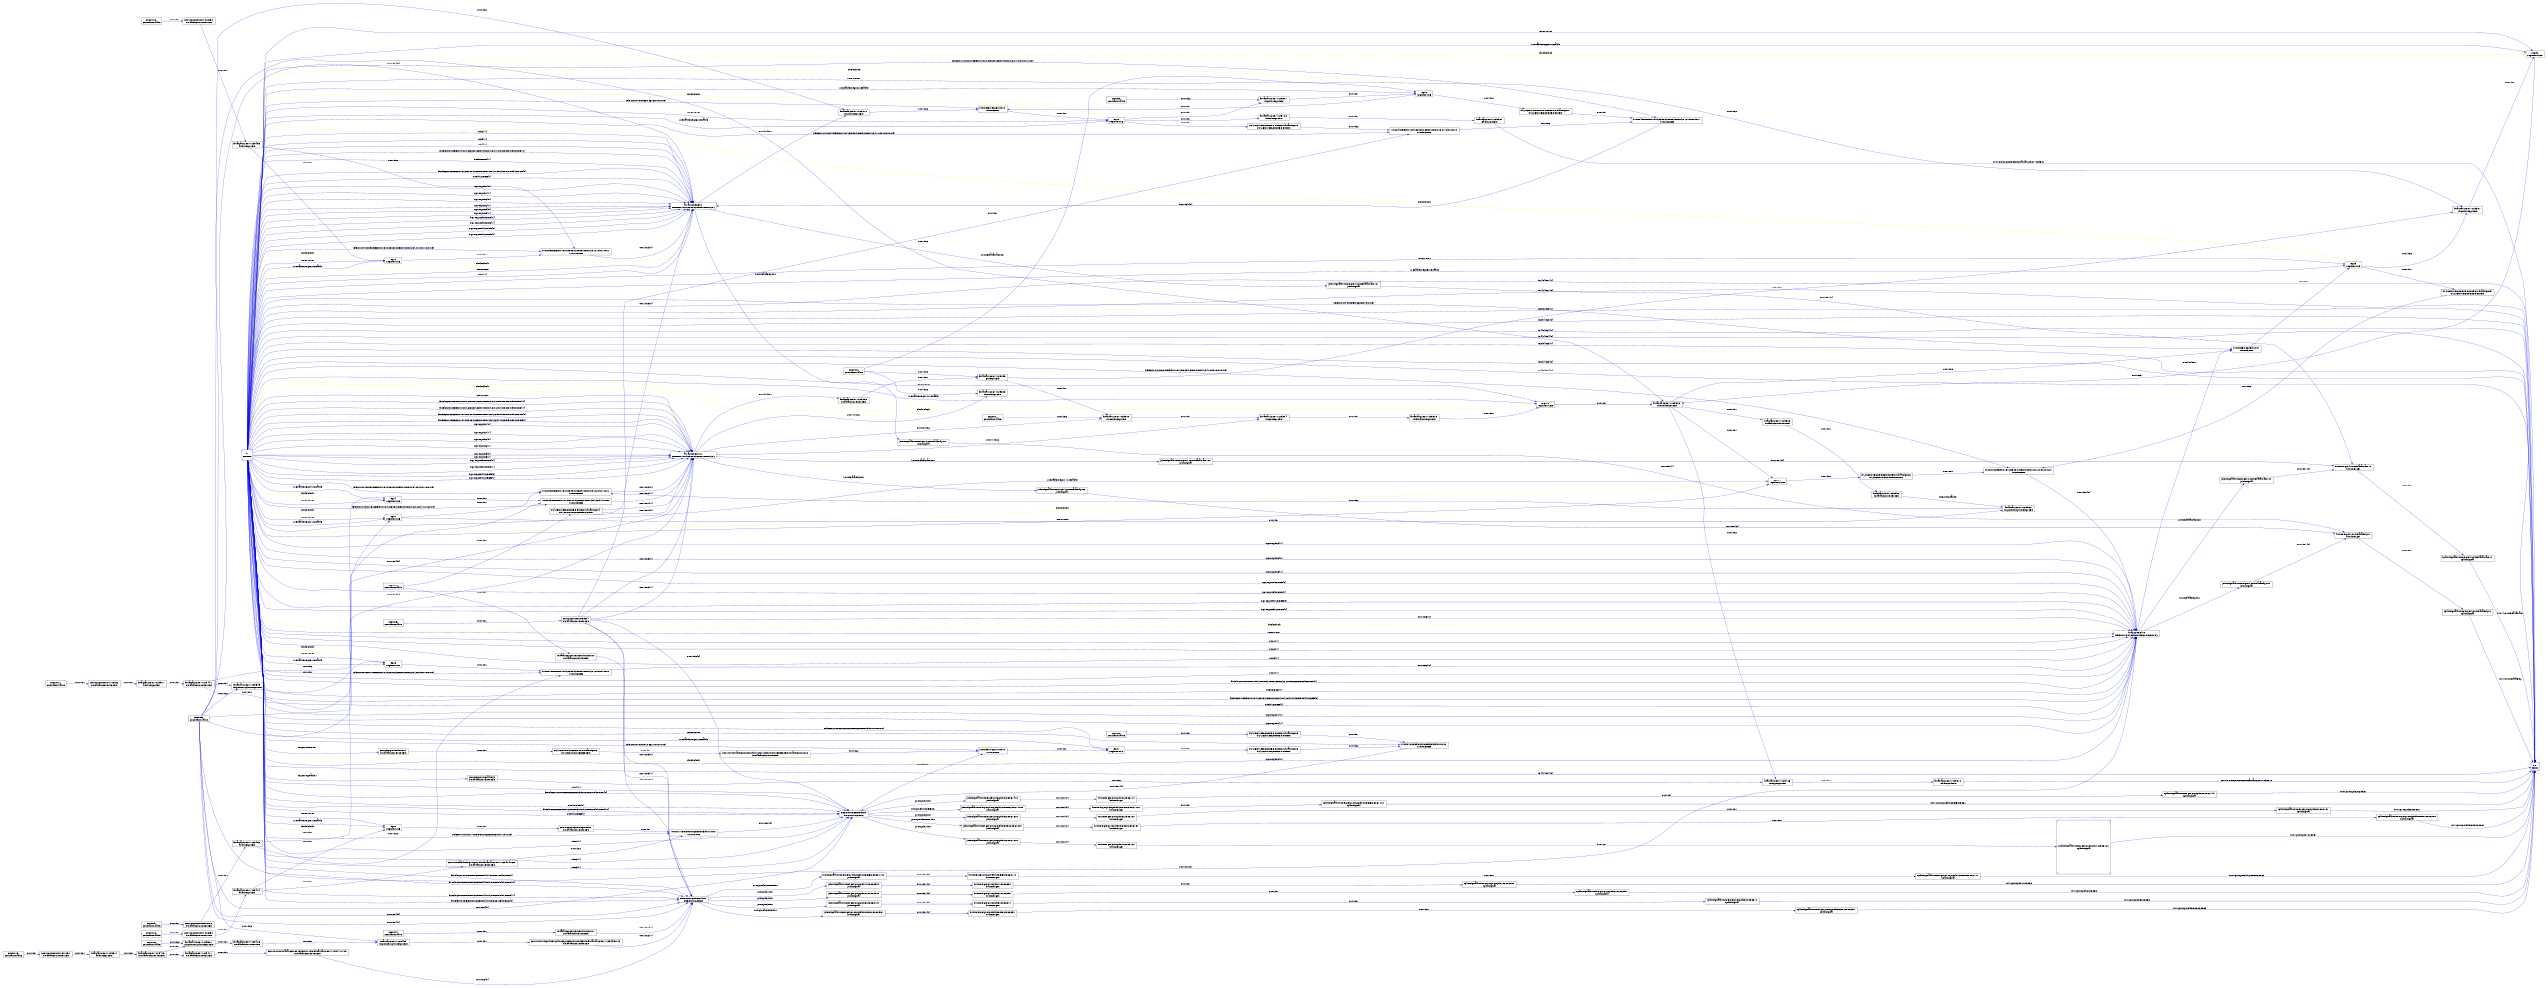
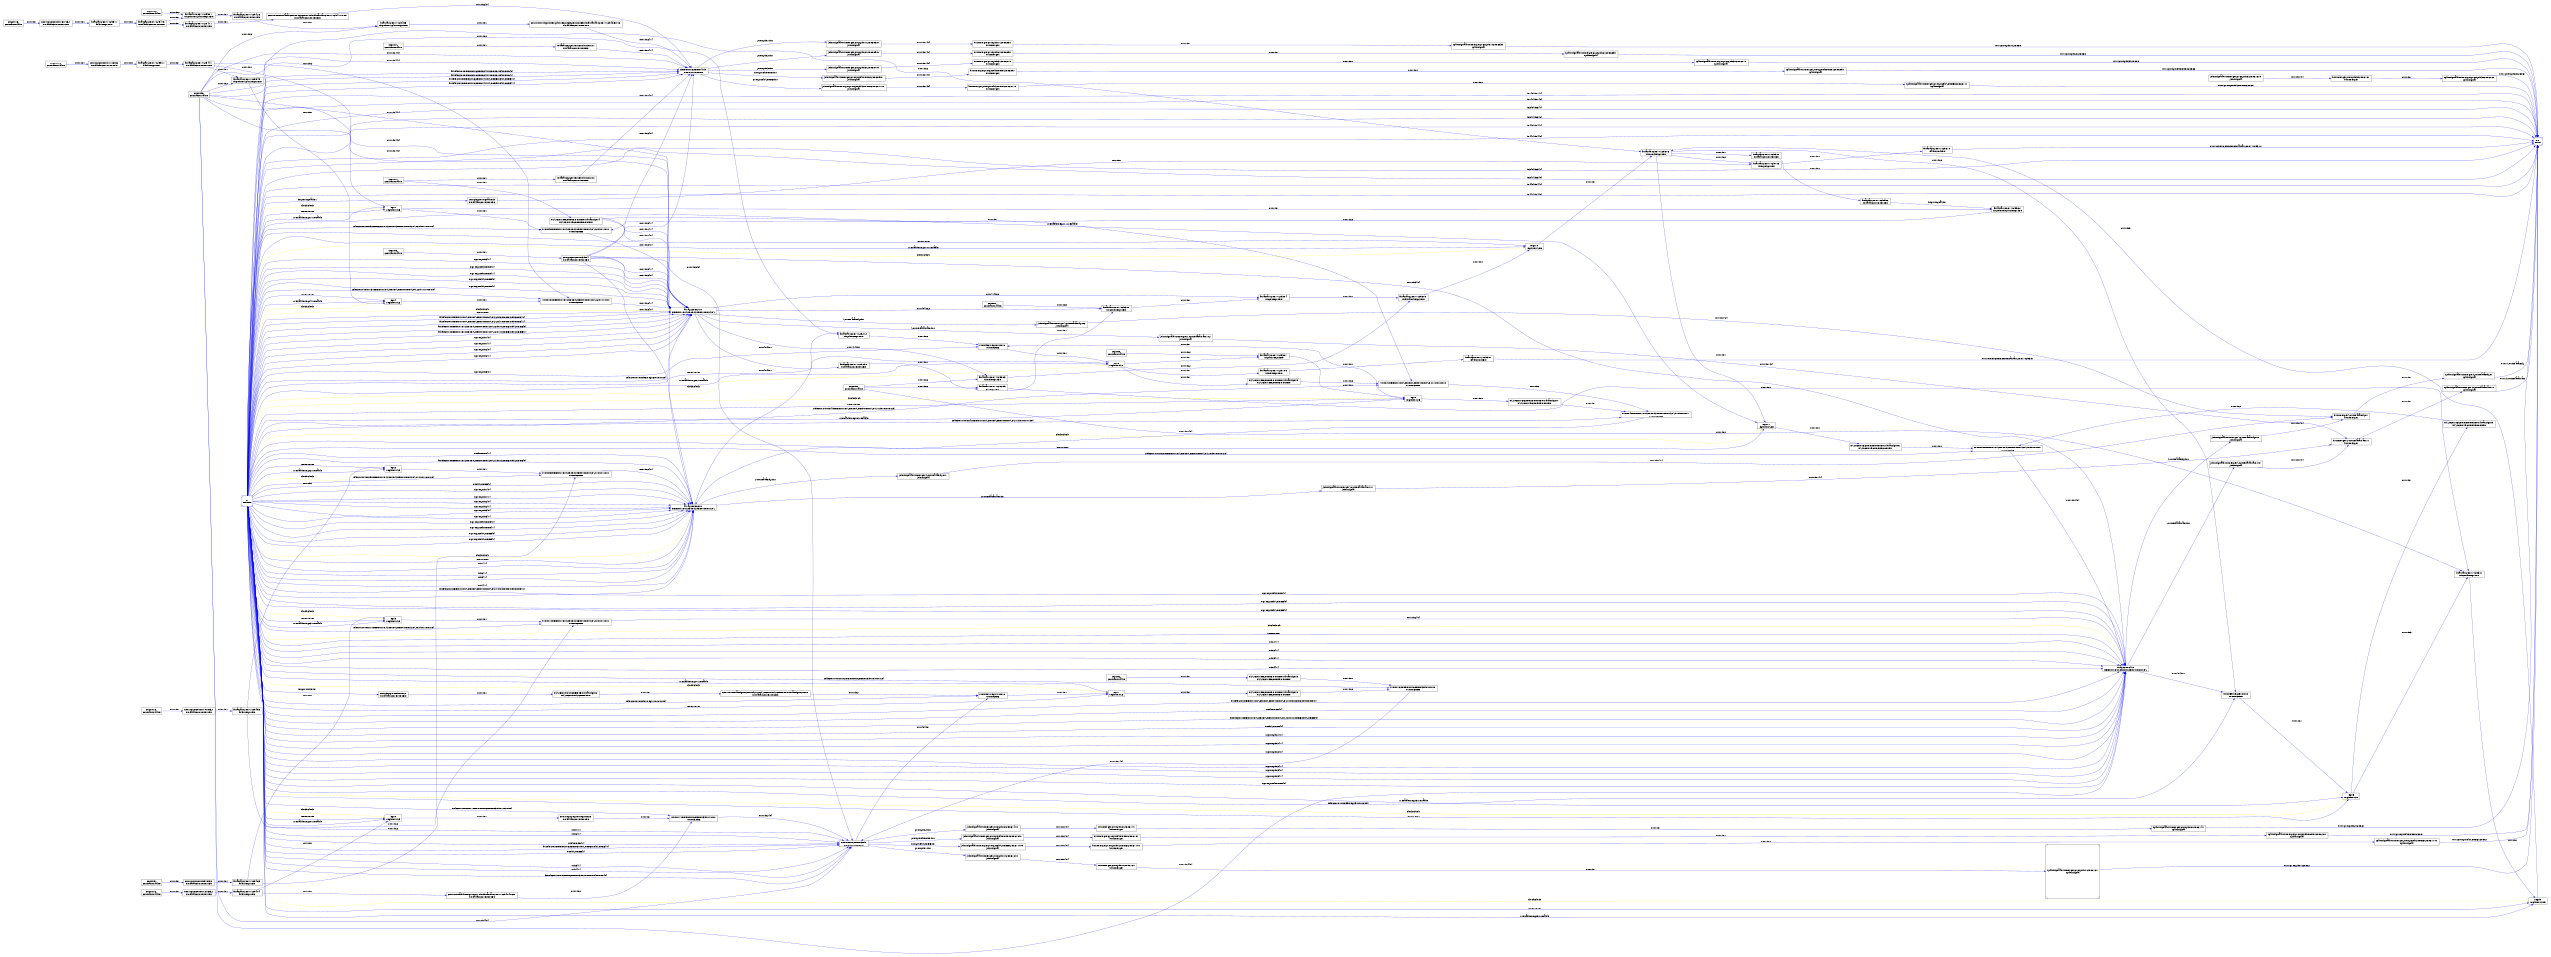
edge "fu_astar_28877_29303 ui_ne_expr_FU" -> "fu_astar_28877_29305 ui_bit_and_expr_FU": added, label "out1-in2"
edge "DPROXY_CTRLN_3_i0 DPROXY_CTRLN" -> "join_signalbus_mergerproxy_in3_288616_0 join_signal": removed, label "proxy_in3-in1"
node "join_signalbus_mergerproxy_in1_288683_0 join_signal": color blue -> black
